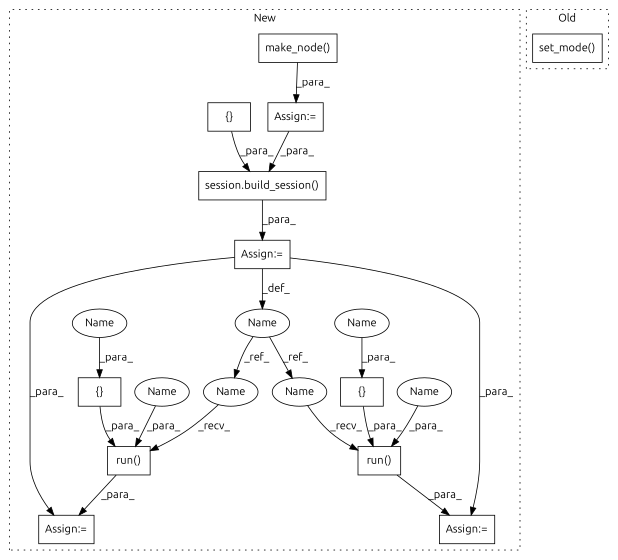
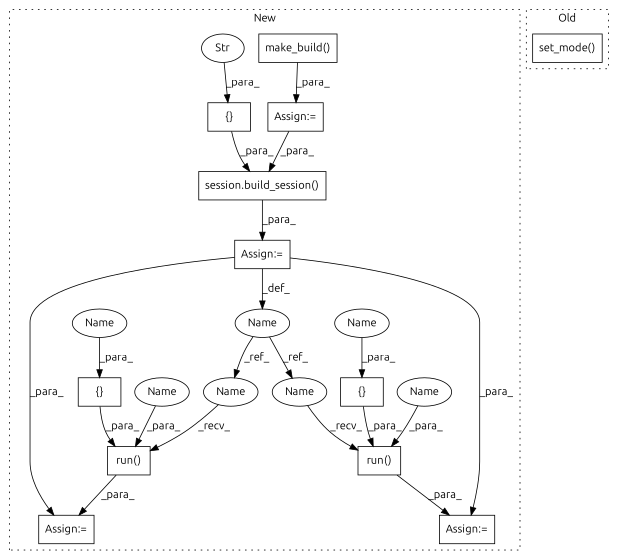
node "Str": added
node "make_node()": label "make_node()" -> "make_build()"
